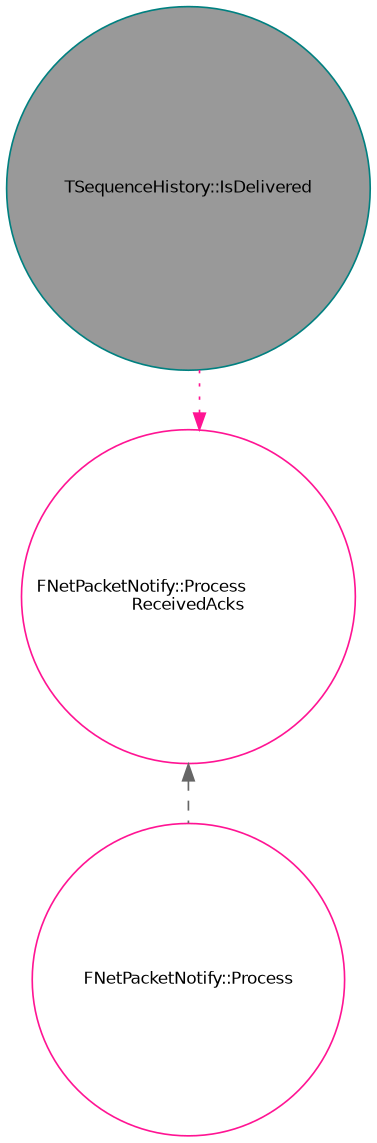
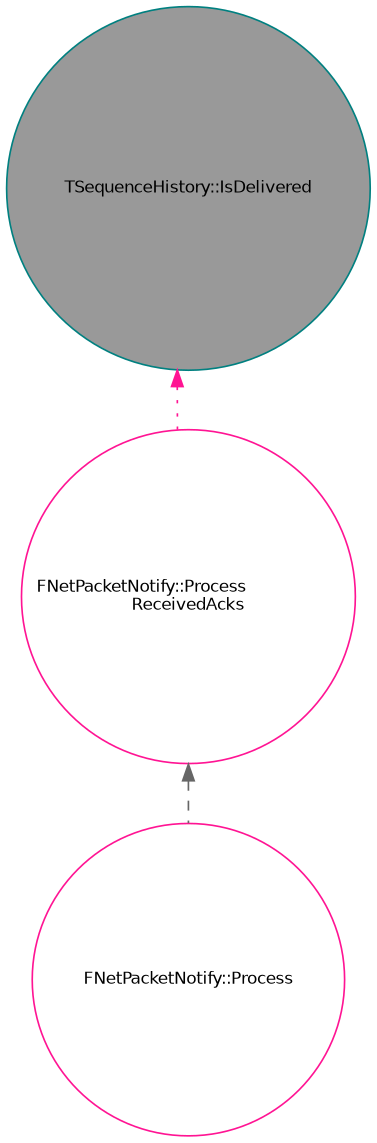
edge "TSequenceHistory::IsDelivered" -> "FNetPacketNotify::Process ReceivedAcks": reversed
